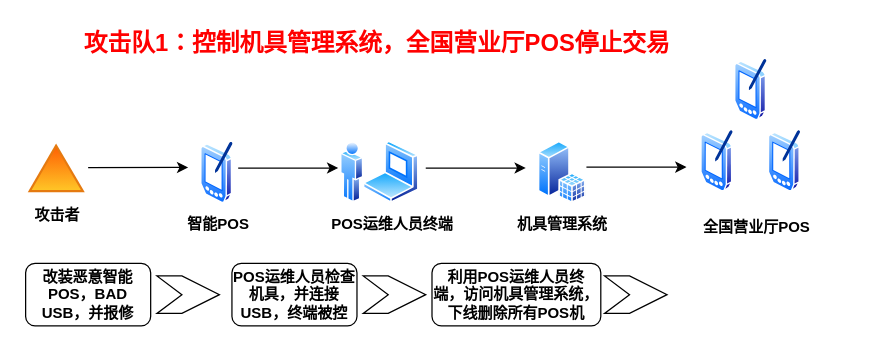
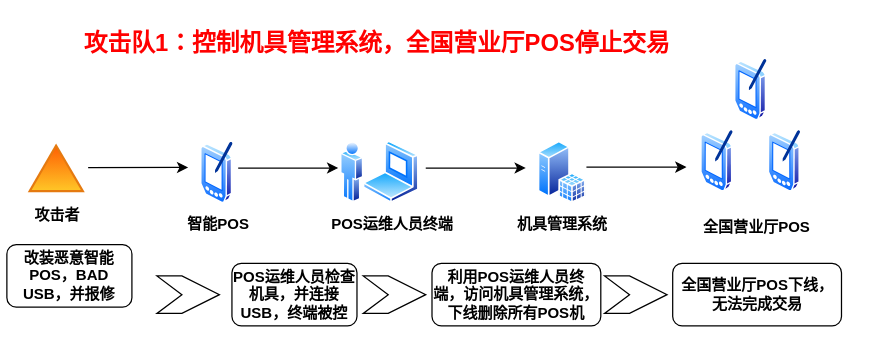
node "改装恶意智能POS，BAD USB，并报修": moved (88, 294) -> (69, 276)
node "全国营业厅POS下线，无法完成交易": added
